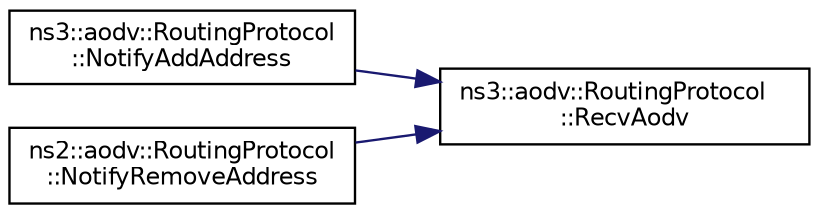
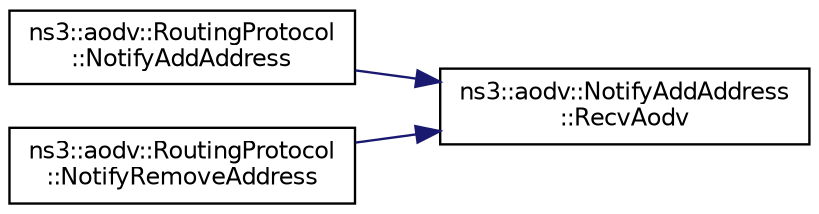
node "ns3::aodv::RoutingProtocol ::RecvAodv": label "ns3::aodv::RoutingProtocol ::RecvAodv" -> "ns3::aodv::NotifyAddAddress ::RecvAodv"
node "ns2::aodv::RoutingProtocol ::NotifyRemoveAddress": label "ns2::aodv::RoutingProtocol ::NotifyRemoveAddress" -> "ns3::aodv::RoutingProtocol ::NotifyRemoveAddress"
